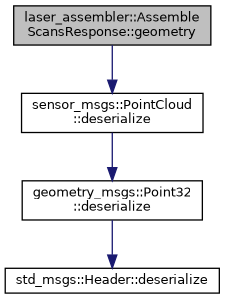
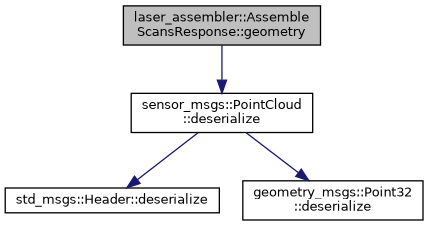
edge "geometry_msgs::Point32 ::deserialize" -> "std_msgs::Header::deserialize": now "sensor_msgs::PointCloud ::deserialize" -> "std_msgs::Header::deserialize"
